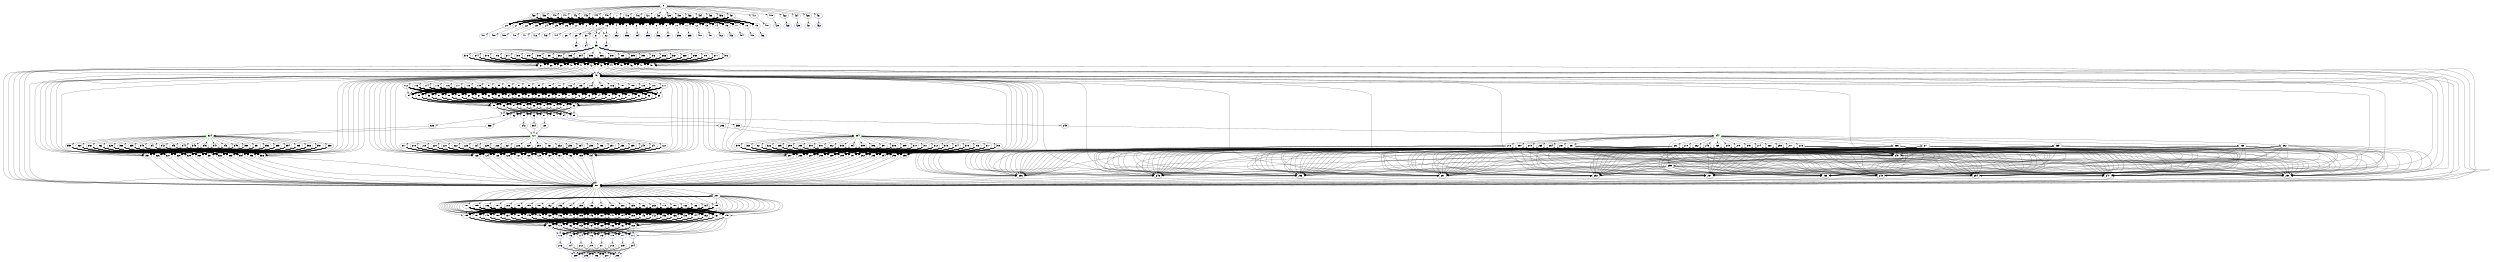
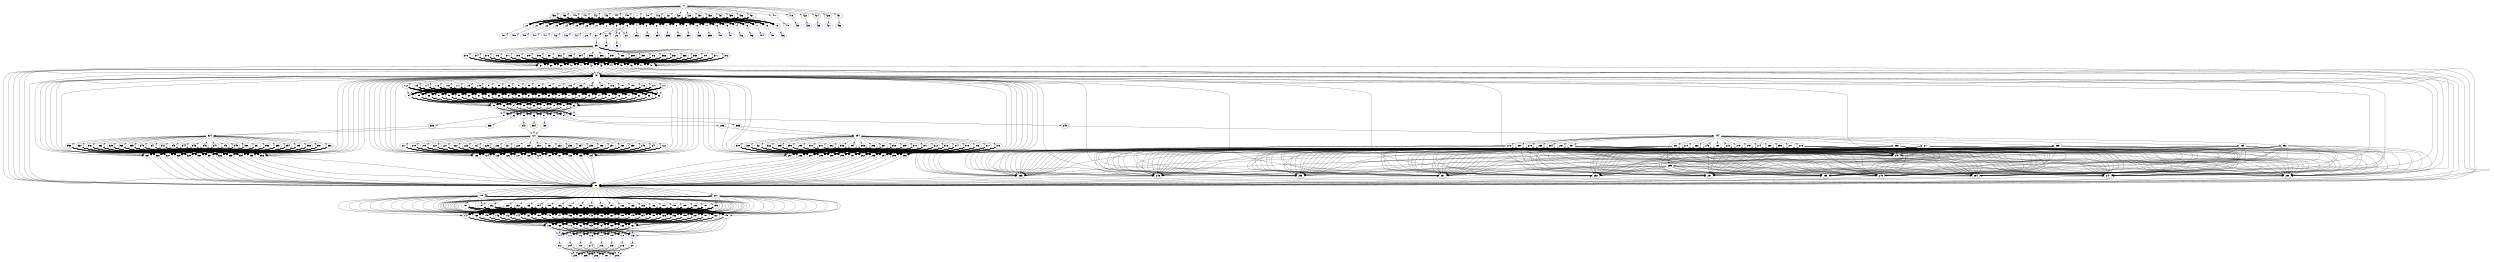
node "34": removed
edge "179" -> "148": now "179" -> "184"
